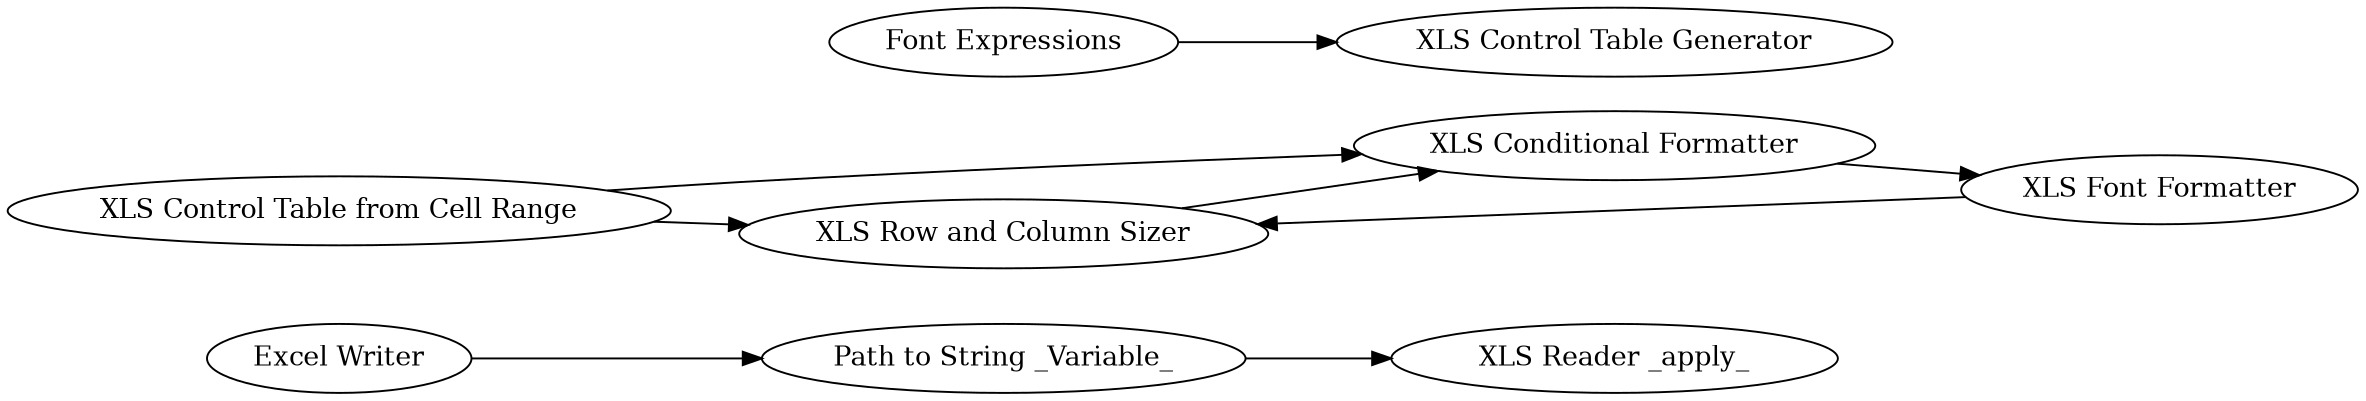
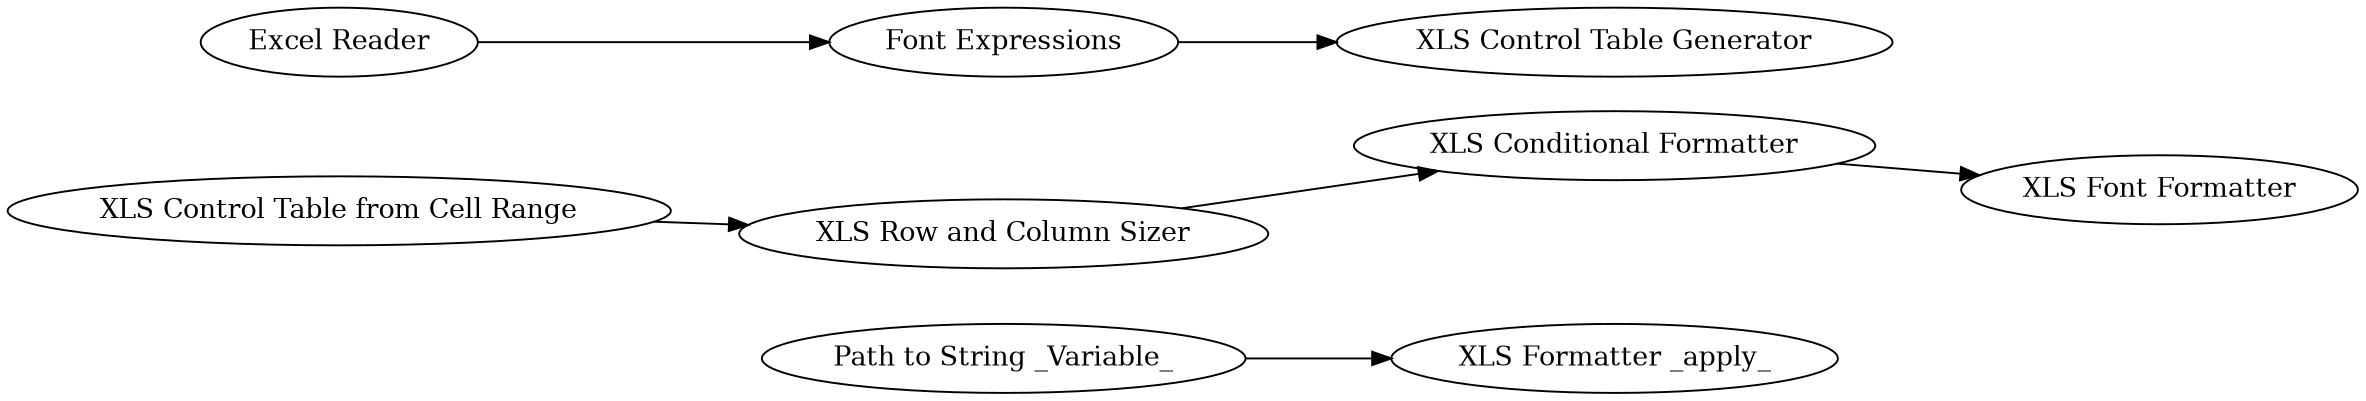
node "Excel Reader": added
edge "XLS Control Table from Cell Range" -> "XLS Conditional Formatter": removed
edge "XLS Font Formatter" -> "XLS Row and Column Sizer": removed
node "Excel Writer": removed
node "XLS Reader _apply_": label "XLS Reader _apply_" -> "XLS Formatter _apply_"
